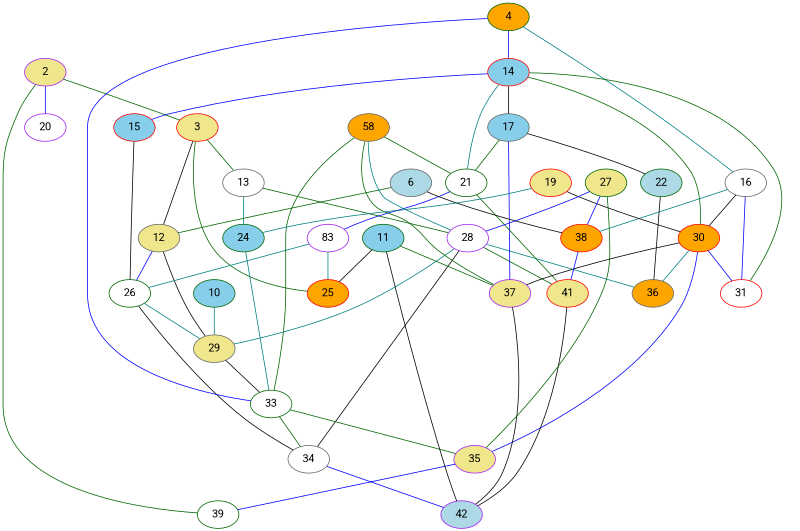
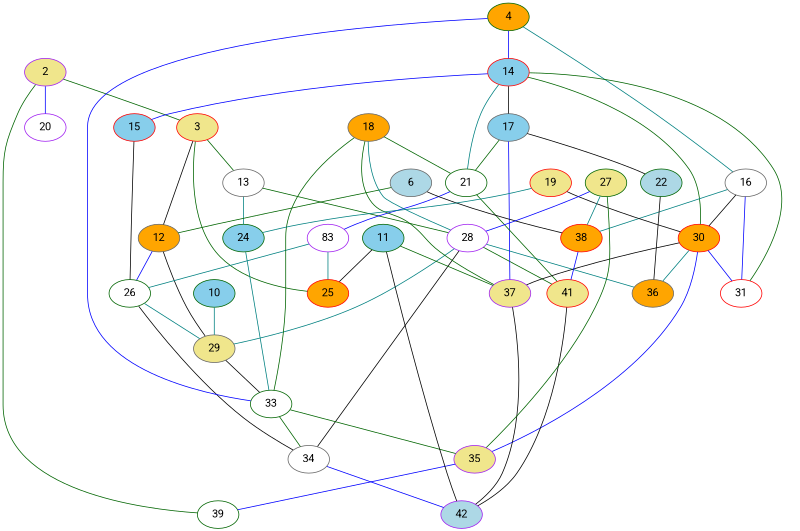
node "58": label "58" -> "18"
edge "27" -- "38": color blue -> teal
node "12": fillcolor khaki -> orange
